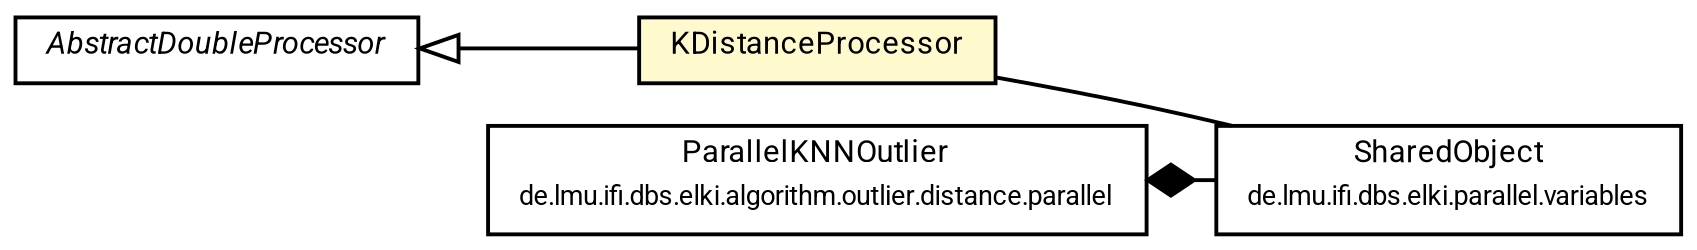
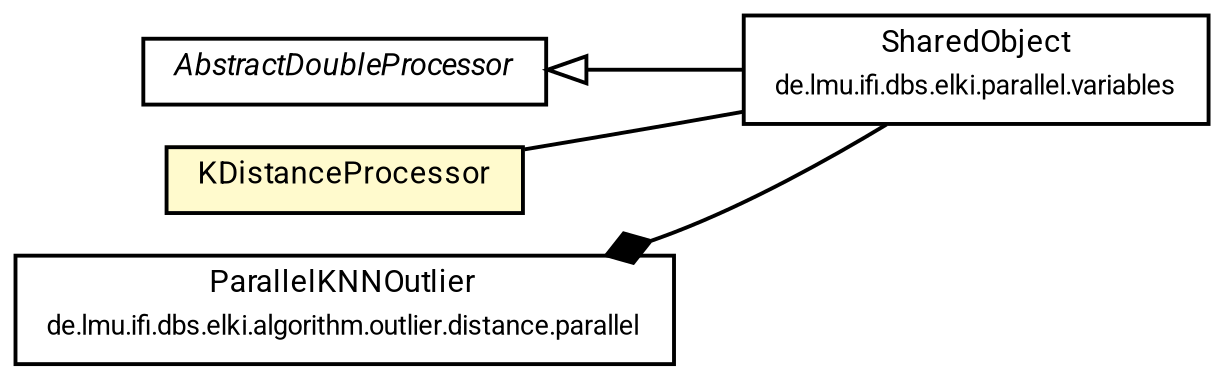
edge "KDistanceProcessor" -> "AbstractDoubleProcessor": now "SharedObject" -> "AbstractDoubleProcessor"
